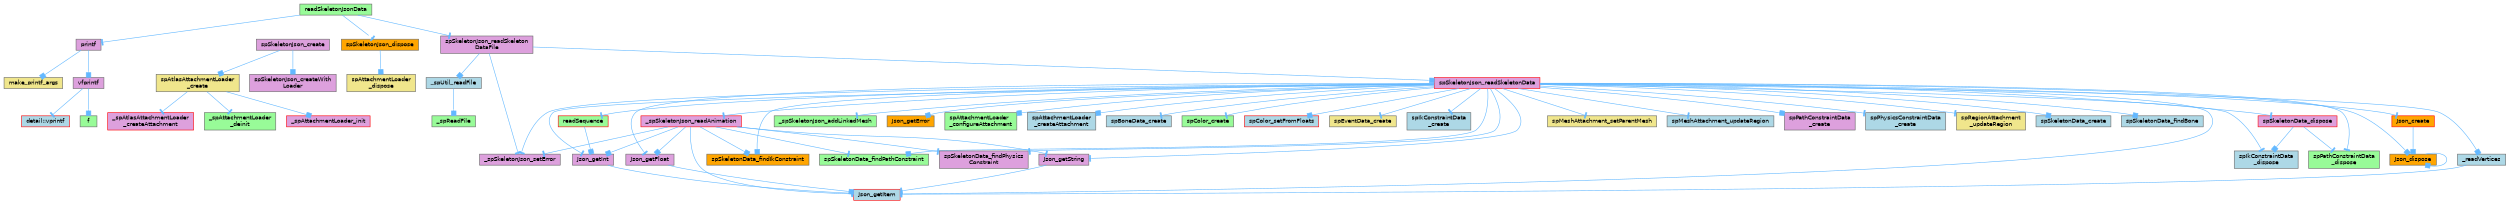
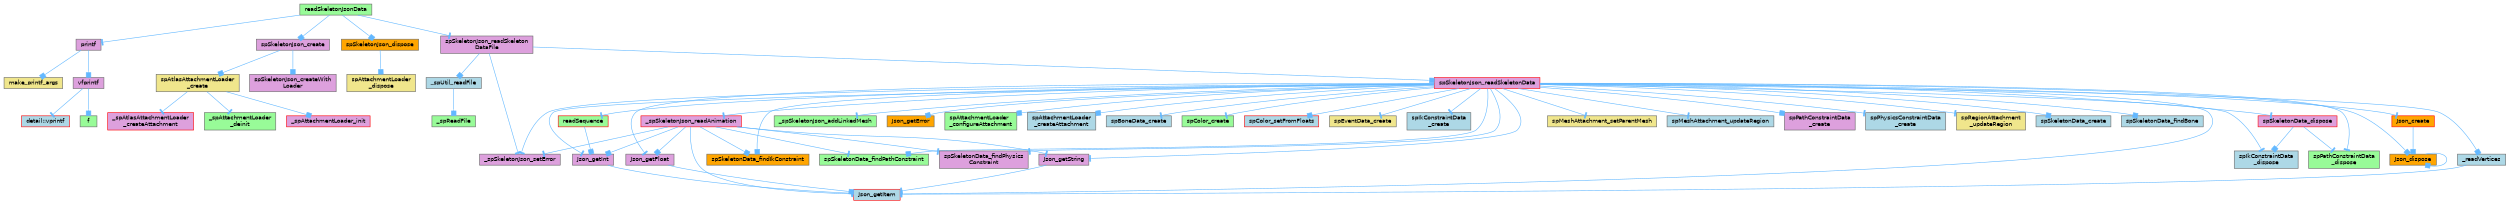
edge "readSkeletonJsonData" -> "spSkeletonJson_create": added
edge "readSkeletonJsonData" -> "spSkeletonJson_dispose": arrowhead tee -> box
